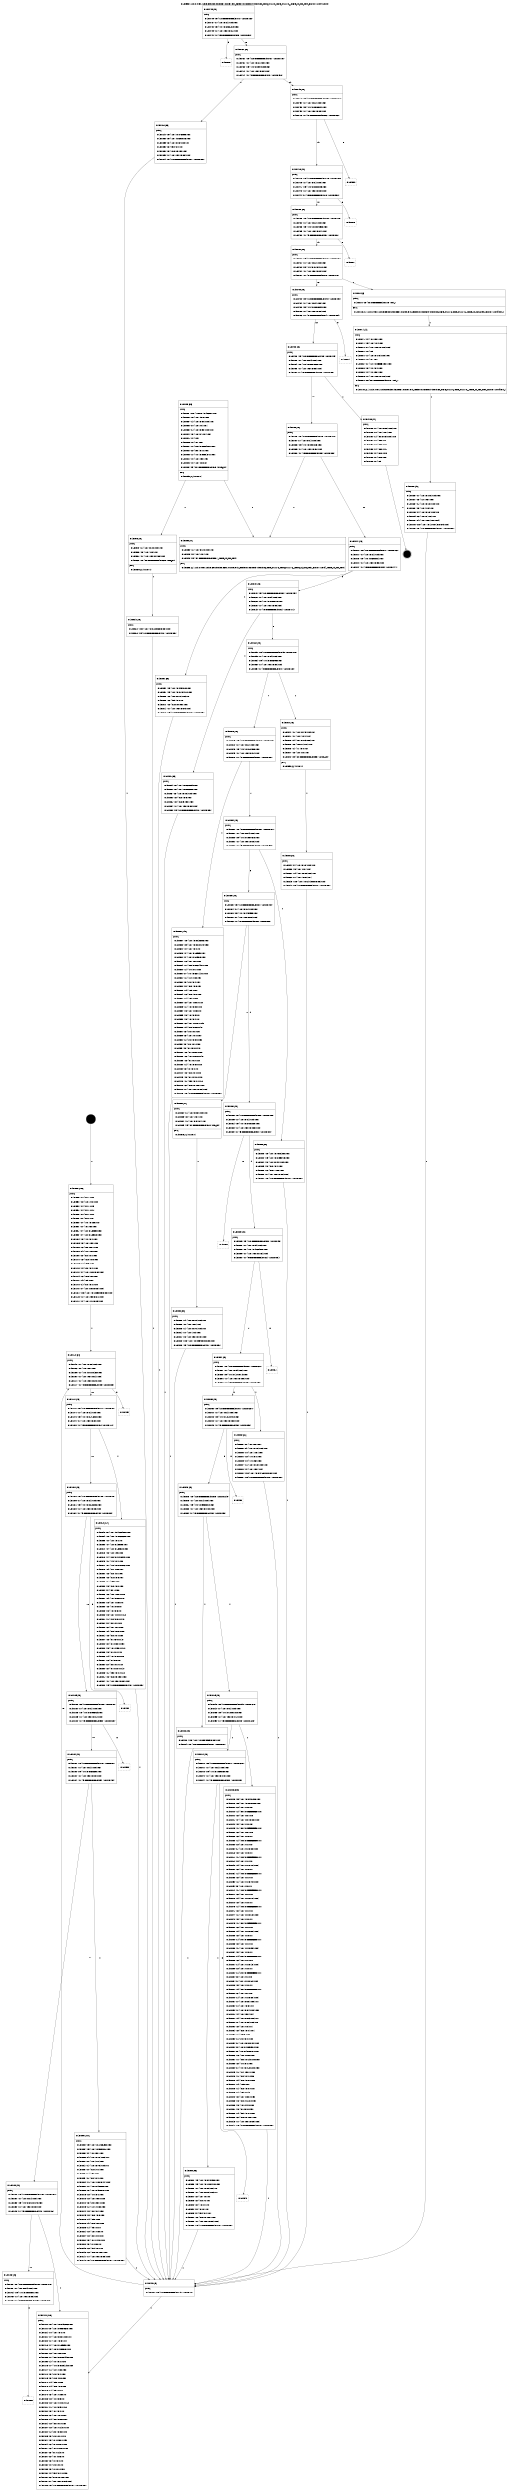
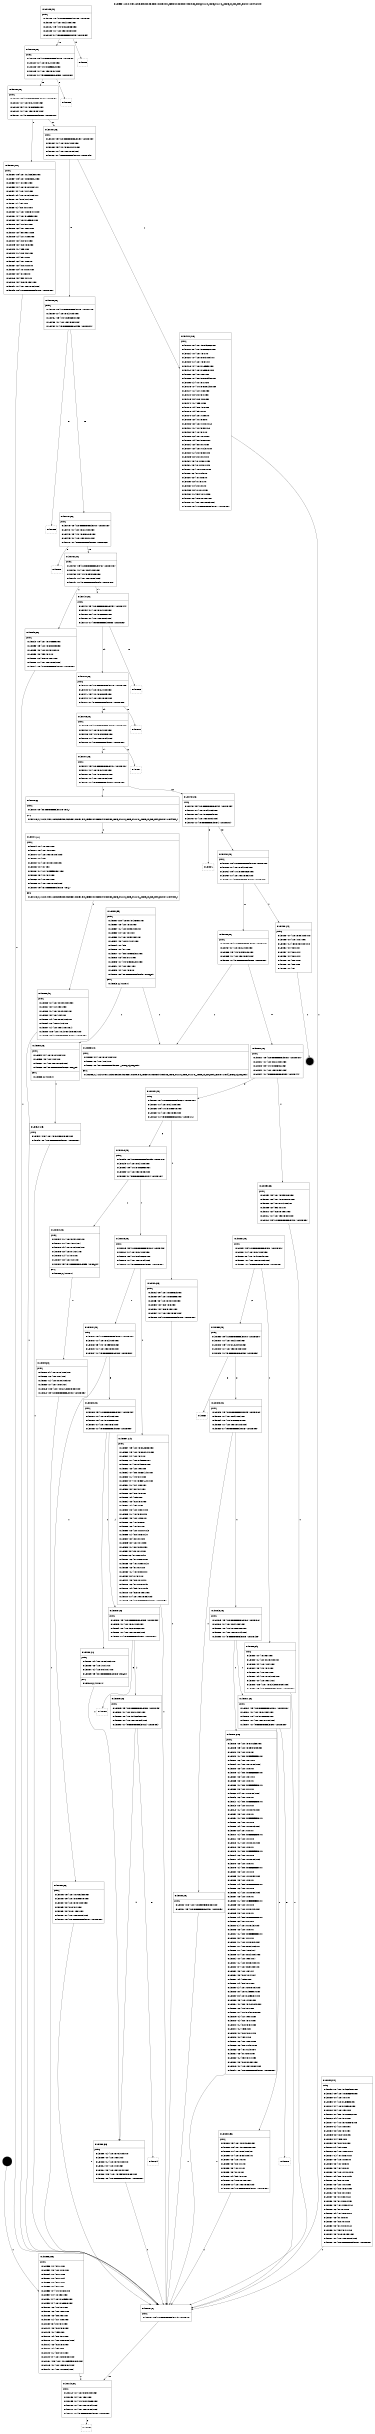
edge "0x4016f9 [28]" -> "0x401715 [28]": added, label "15"
edge "0x4018d5 [28]" -> "0x4018f1 [28]": now "0x4018d5 [28]" -> "0x401b9a [30]"
node "0x40166d [28]": removed
edge "0x4022c6 [5]" -> "0x40212a [160]": reversed
